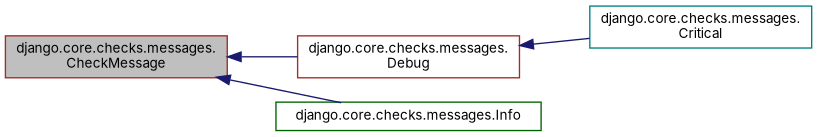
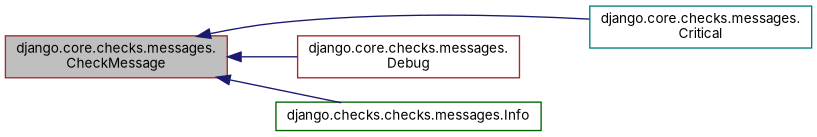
edge "django.core.checks.messages. Critical" -> "django.core.checks.messages. Debug": now "django.core.checks.messages. Critical" -> "django.core.checks.messages. CheckMessage"
node "django.core.checks.messages.Info": label "django.core.checks.messages.Info" -> "django.checks.checks.messages.Info"
